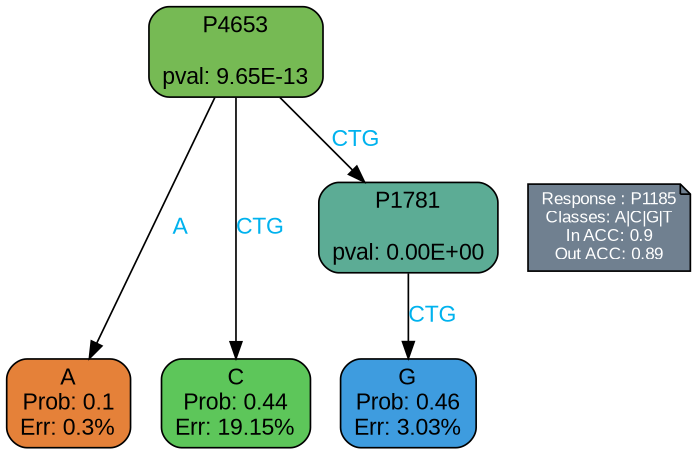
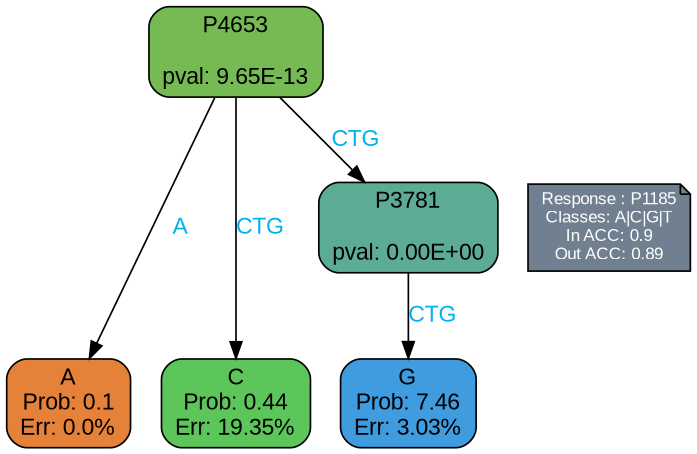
node "P1781 pval: 0.00E+00": label "P1781 pval: 0.00E+00" -> "P3781 pval: 0.00E+00"
node "A Prob: 0.1 Err: 0.3%": label "A Prob: 0.1 Err: 0.3%" -> "A Prob: 0.1 Err: 0.0%"
node "C Prob: 0.44 Err: 19.15%": label "C Prob: 0.44 Err: 19.15%" -> "C Prob: 0.44 Err: 19.35%"
node "G Prob: 0.46 Err: 3.03%": label "G Prob: 0.46 Err: 3.03%" -> "G Prob: 7.46 Err: 3.03%"
